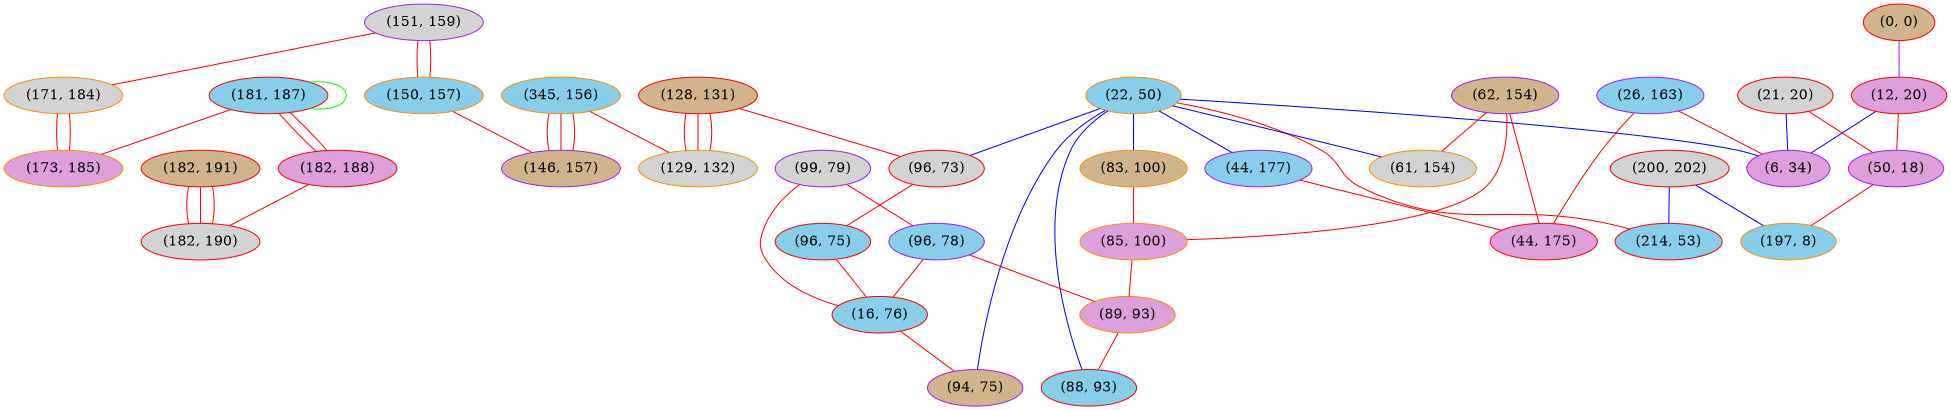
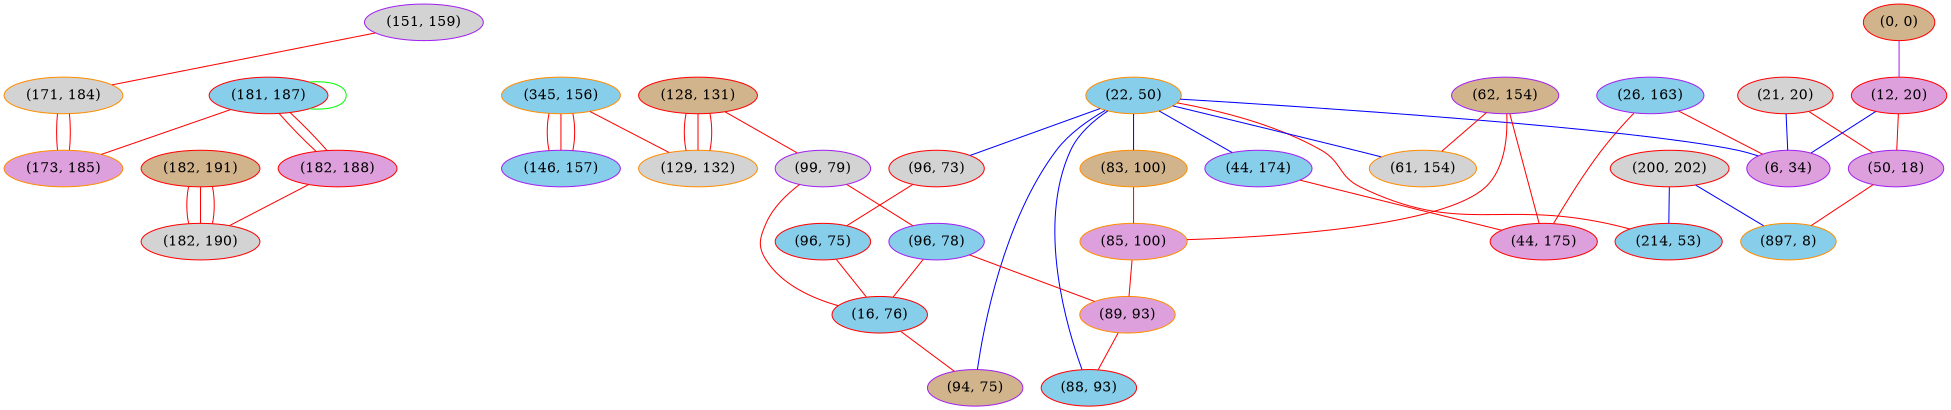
node "(150, 157)": removed
edge "(128, 131)" -- "(96, 73)": now "(128, 131)" -- "(99, 79)"
node "(146, 157)": fillcolor tan -> skyblue
node "(44, 177)": label "(44, 177)" -> "(44, 174)"
node "(197, 8)": label "(197, 8)" -> "(897, 8)"
